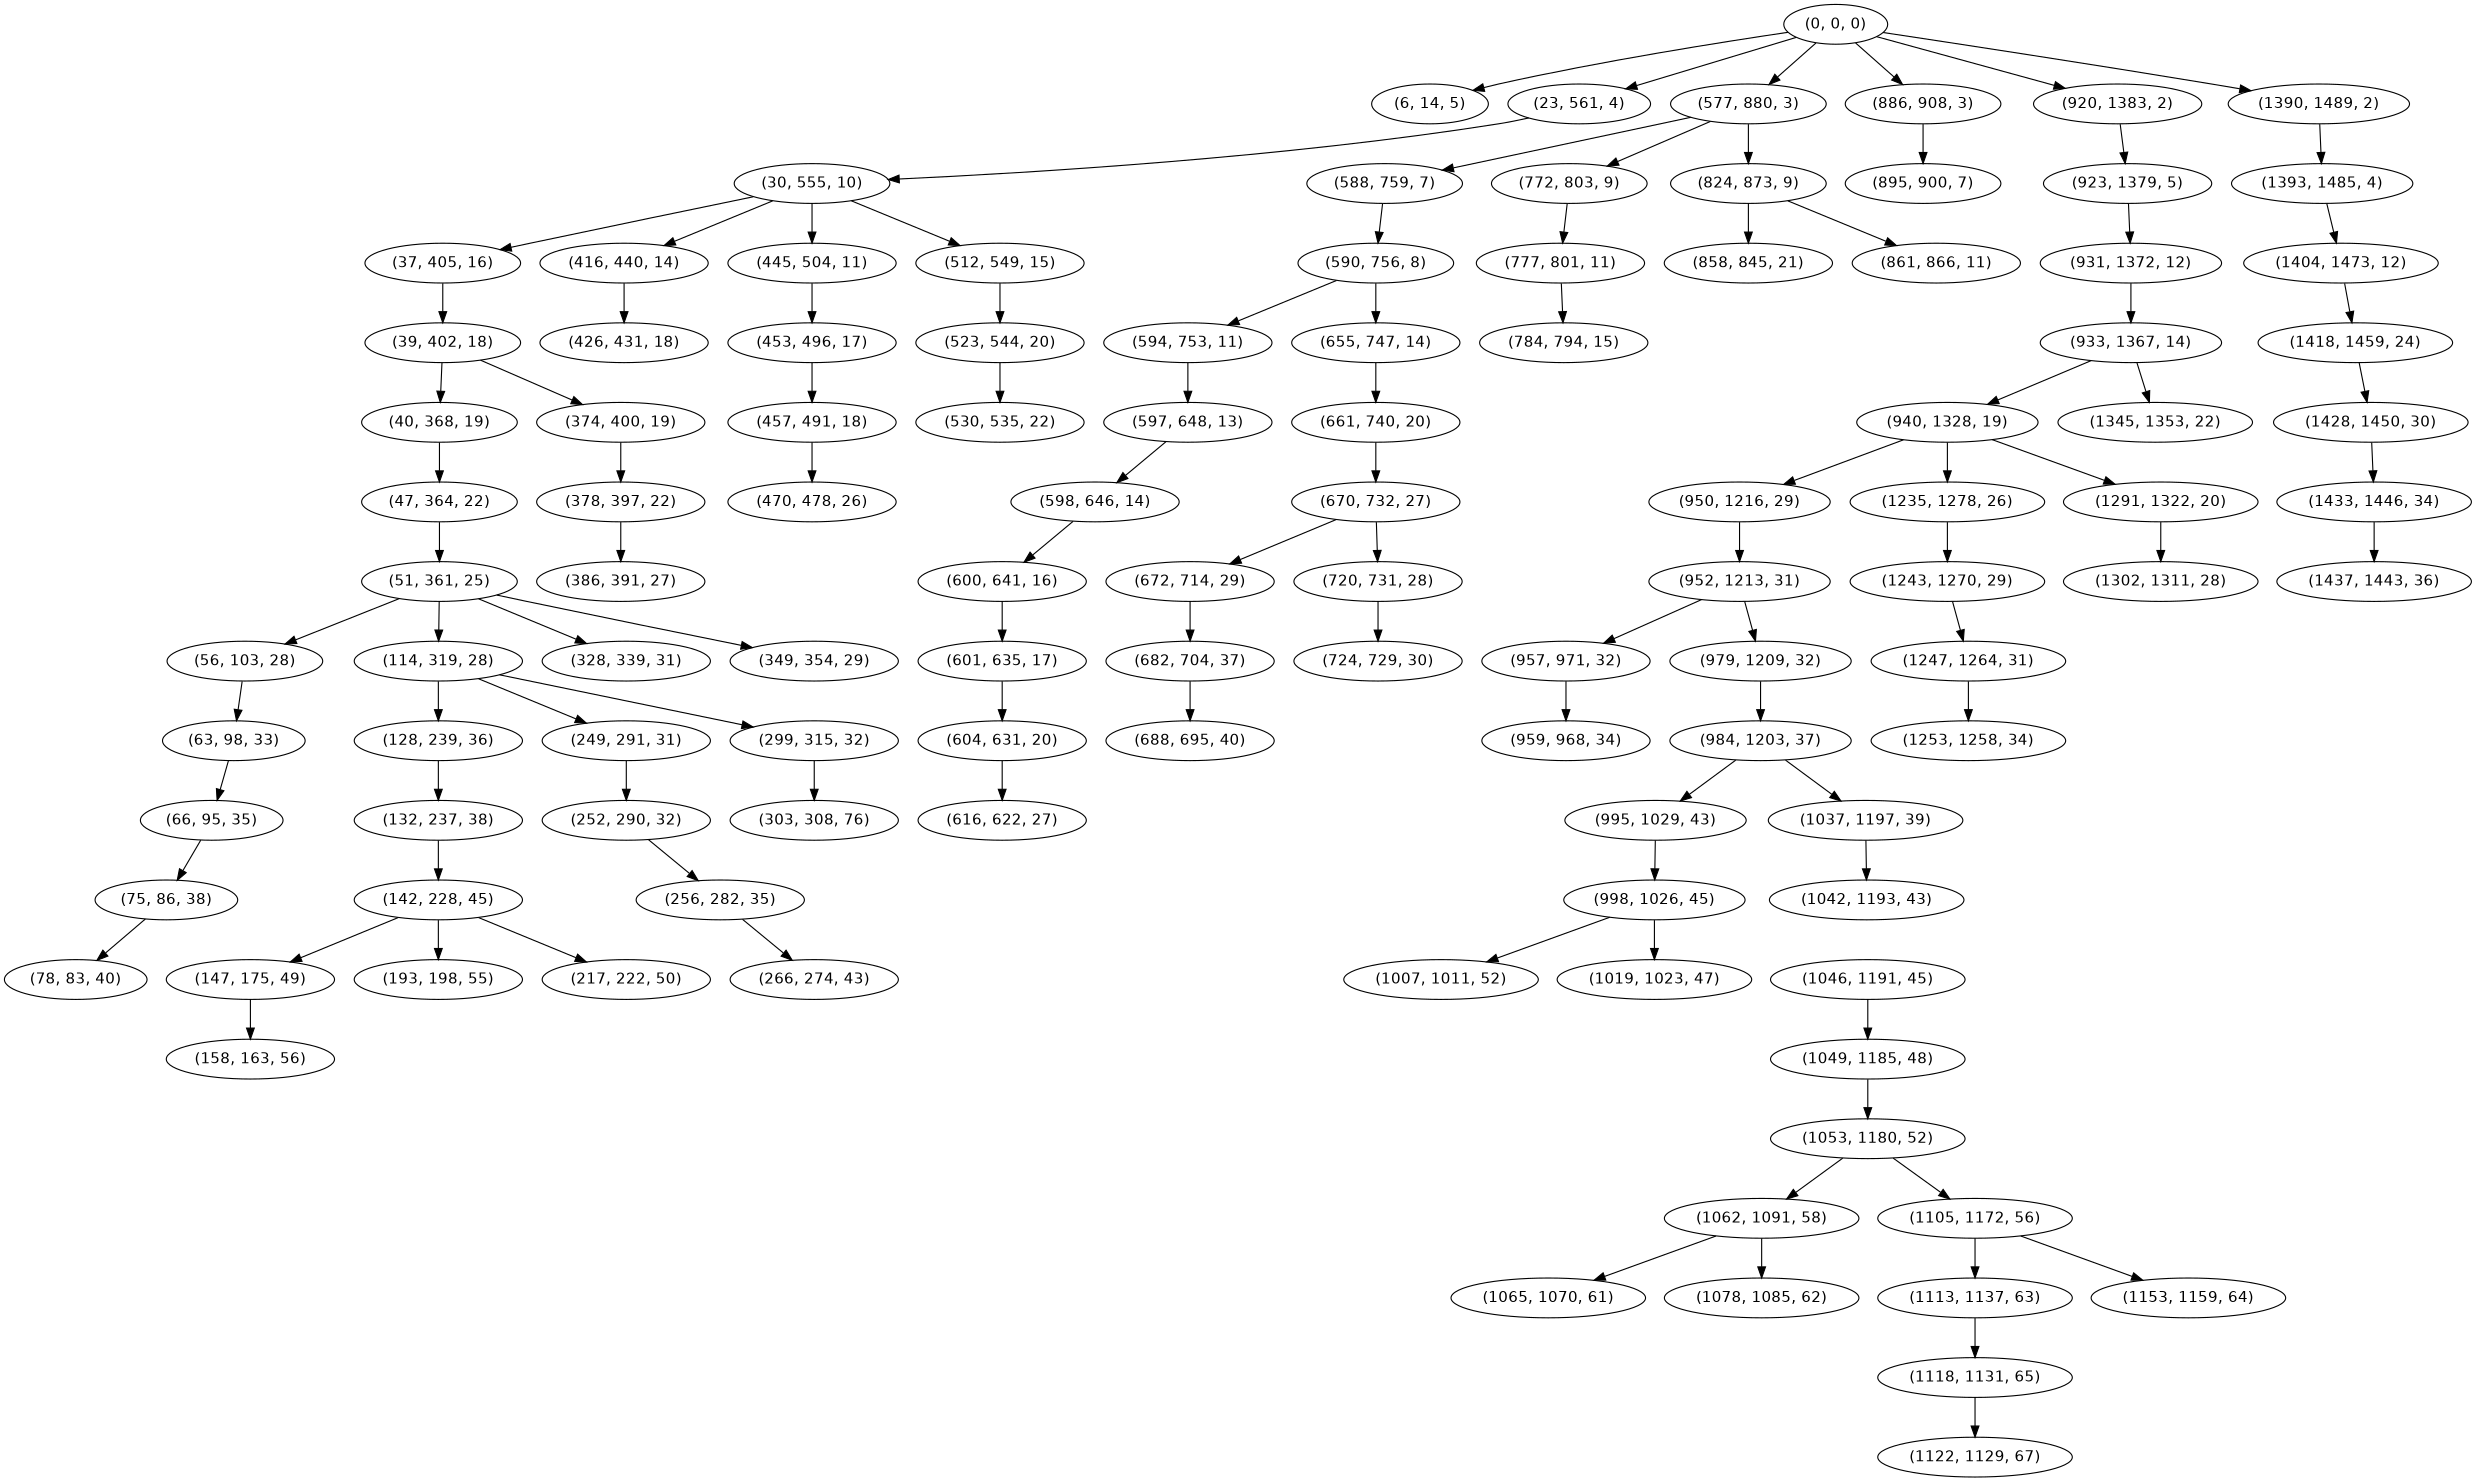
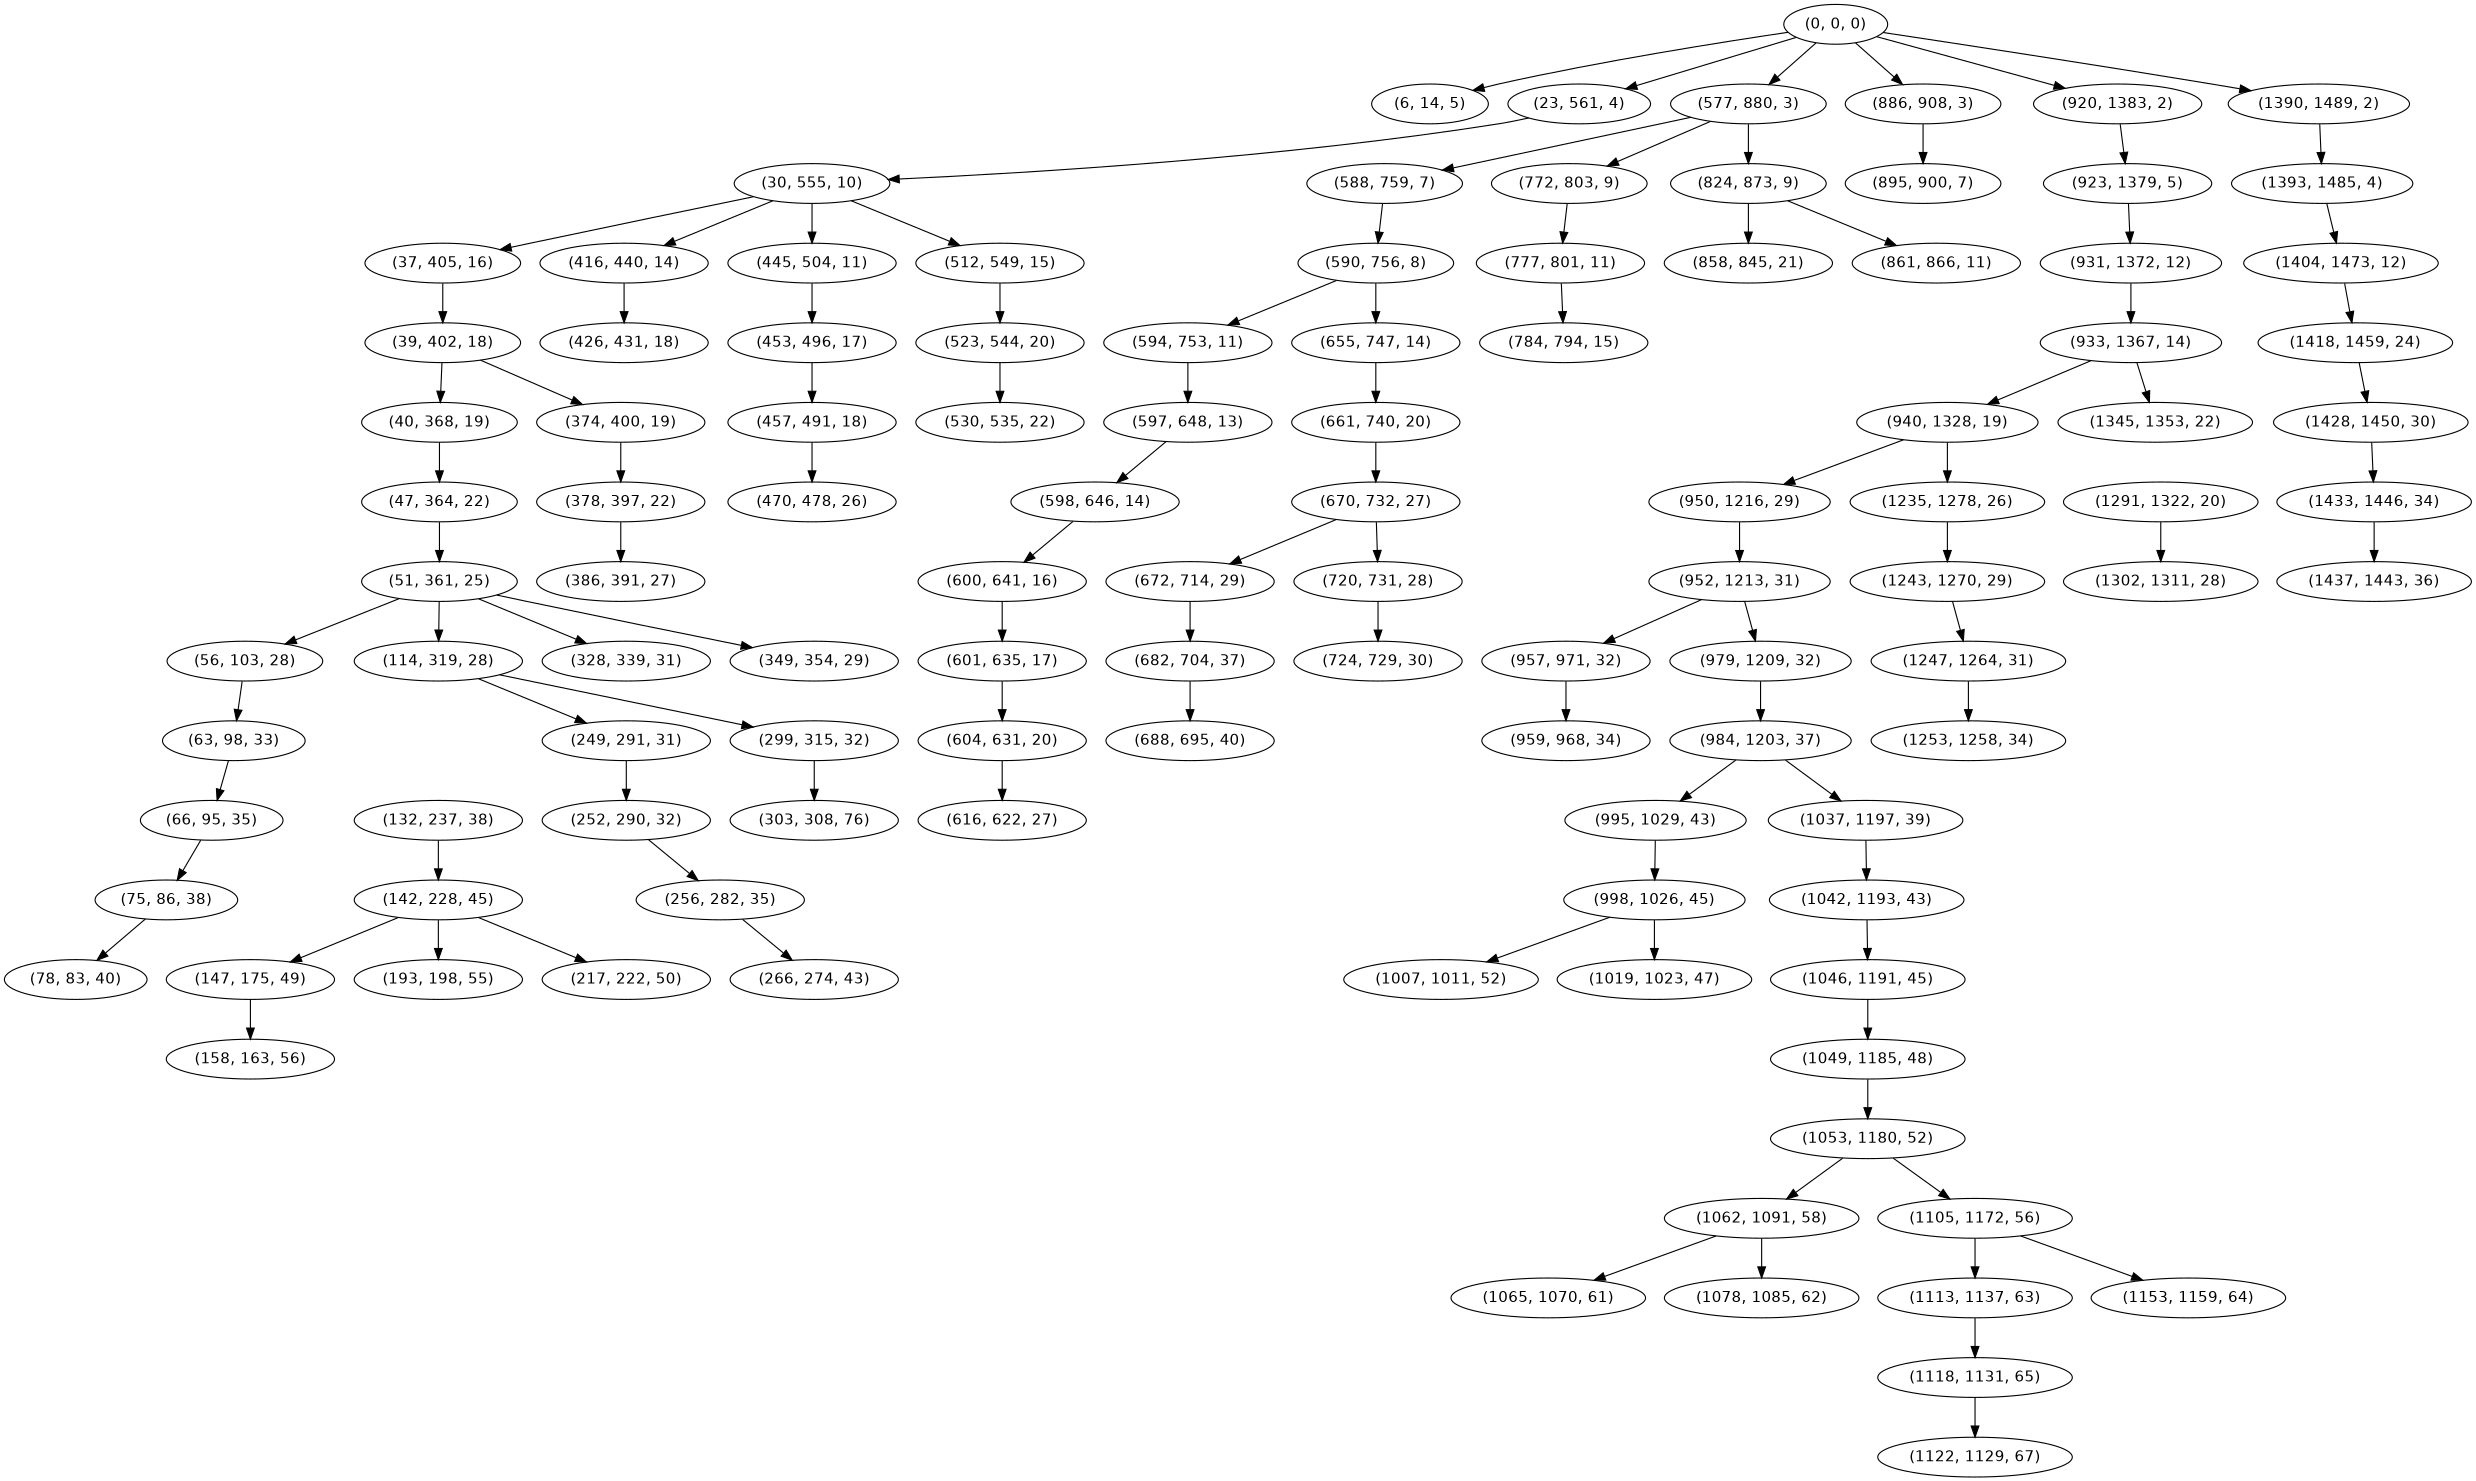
edge "(940, 1328, 19)" -> "(1291, 1322, 20)": removed
node "(128, 239, 36)": removed
edge "(1042, 1193, 43)" -> "(1046, 1191, 45)": added
